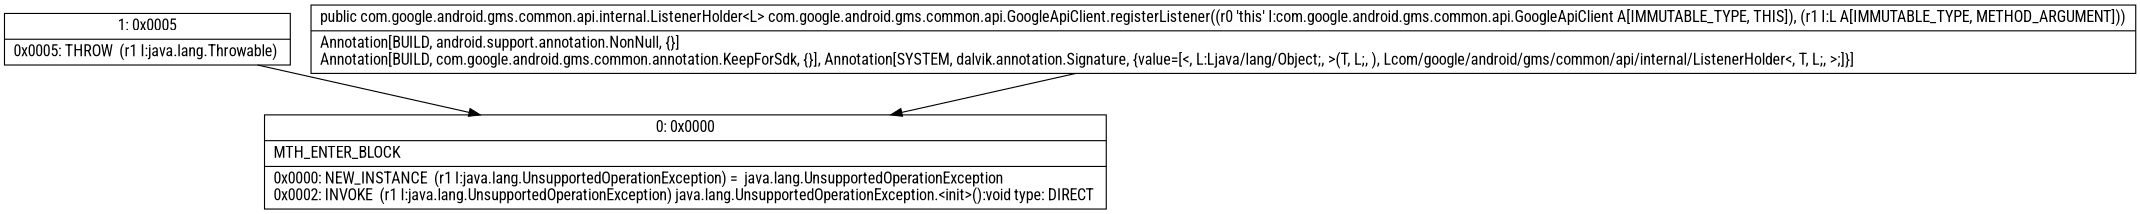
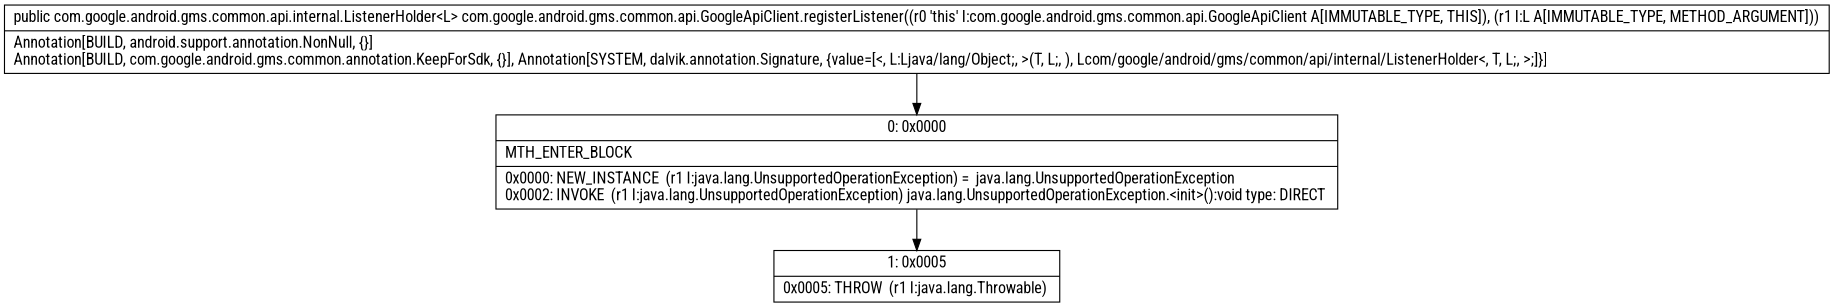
edge "1: 0x0005" -> "0: 0x0000": reversed
